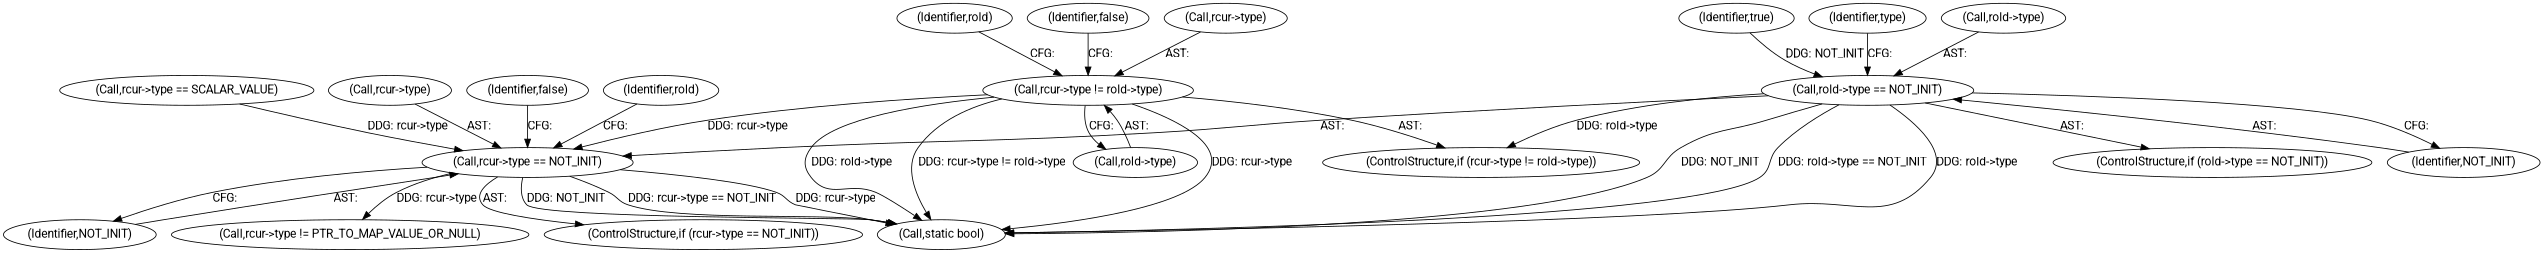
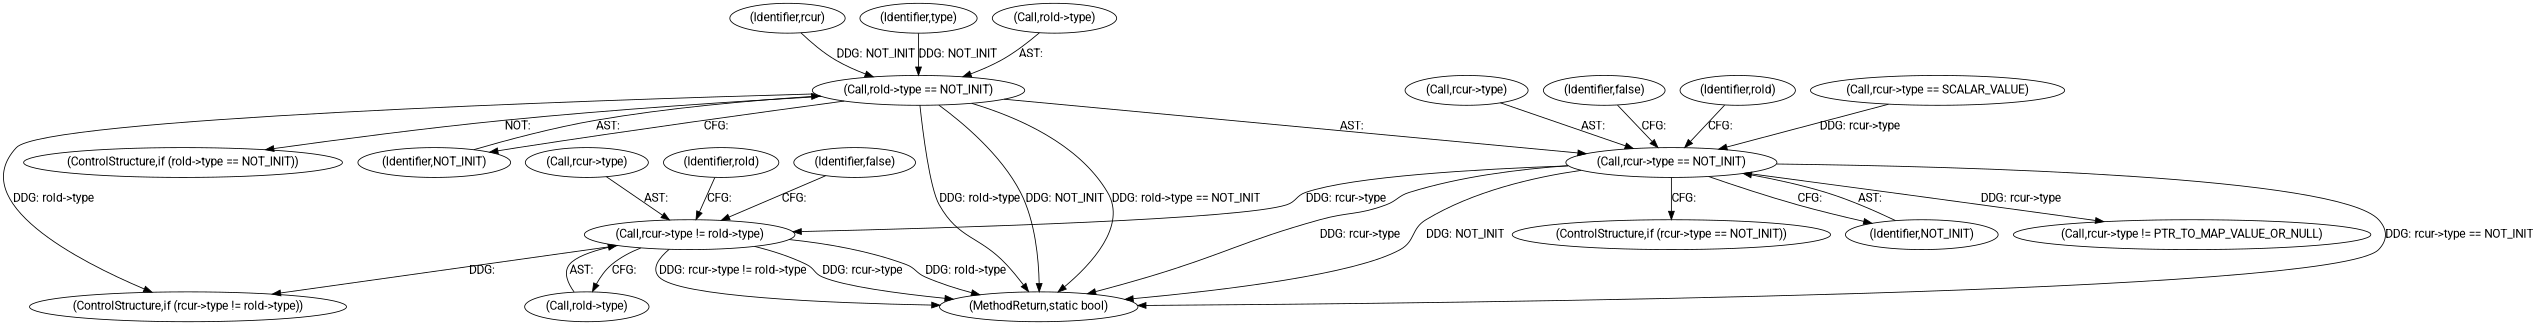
node "(Identifier,true)": label "(Identifier,true)" -> "(Identifier,rcur)"
edge "(Identifier,type)" -> "(Call,rold->type == NOT_INIT)": label "CFG: " -> "DDG: NOT_INIT"
edge "(Call,rcur->type != rold->type)" -> "(Call,rcur->type == NOT_INIT)": reversed
edge "(Call,rcur->type != rold->type)" -> "(ControlStructure,if (rcur->type != rold->type))": label "AST: " -> "DDG: "
edge "(Call,rold->type == NOT_INIT)" -> "(ControlStructure,if (rold->type == NOT_INIT))": label "AST: " -> "NOT: "
edge "(Call,rcur->type == NOT_INIT)" -> "(ControlStructure,if (rcur->type == NOT_INIT))": label "AST: " -> "CFG: "
node "(Call,static bool)": label "(Call,static bool)" -> "(MethodReturn,static bool)"
